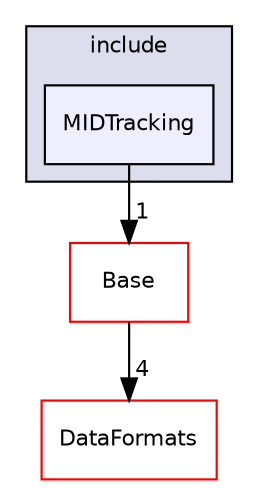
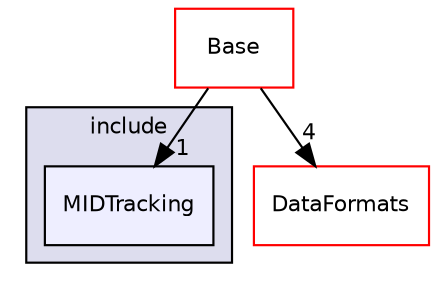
edge "MIDTracking" -> "Base": reversed
